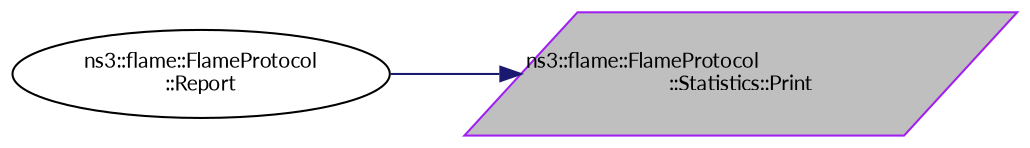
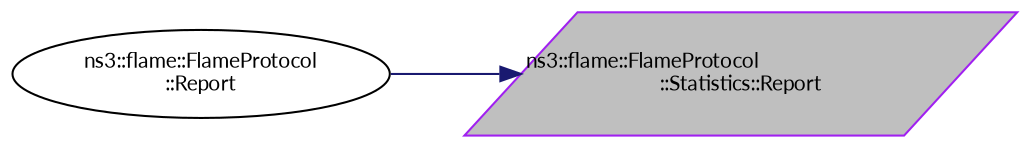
node "ns3::flame::FlameProtocol ::Statistics::Print": label "ns3::flame::FlameProtocol ::Statistics::Print" -> "ns3::flame::FlameProtocol ::Statistics::Report"
